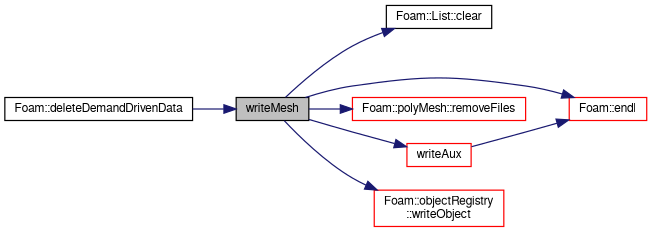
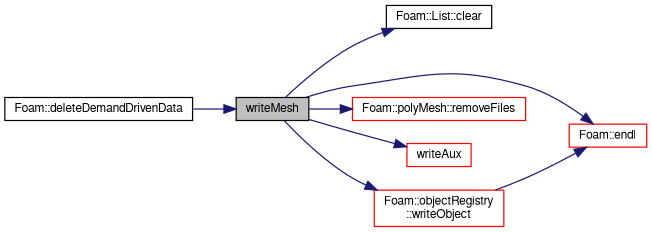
edge "writeAux" -> "Foam::endl": now "Foam::objectRegistry ::writeObject" -> "Foam::endl"
